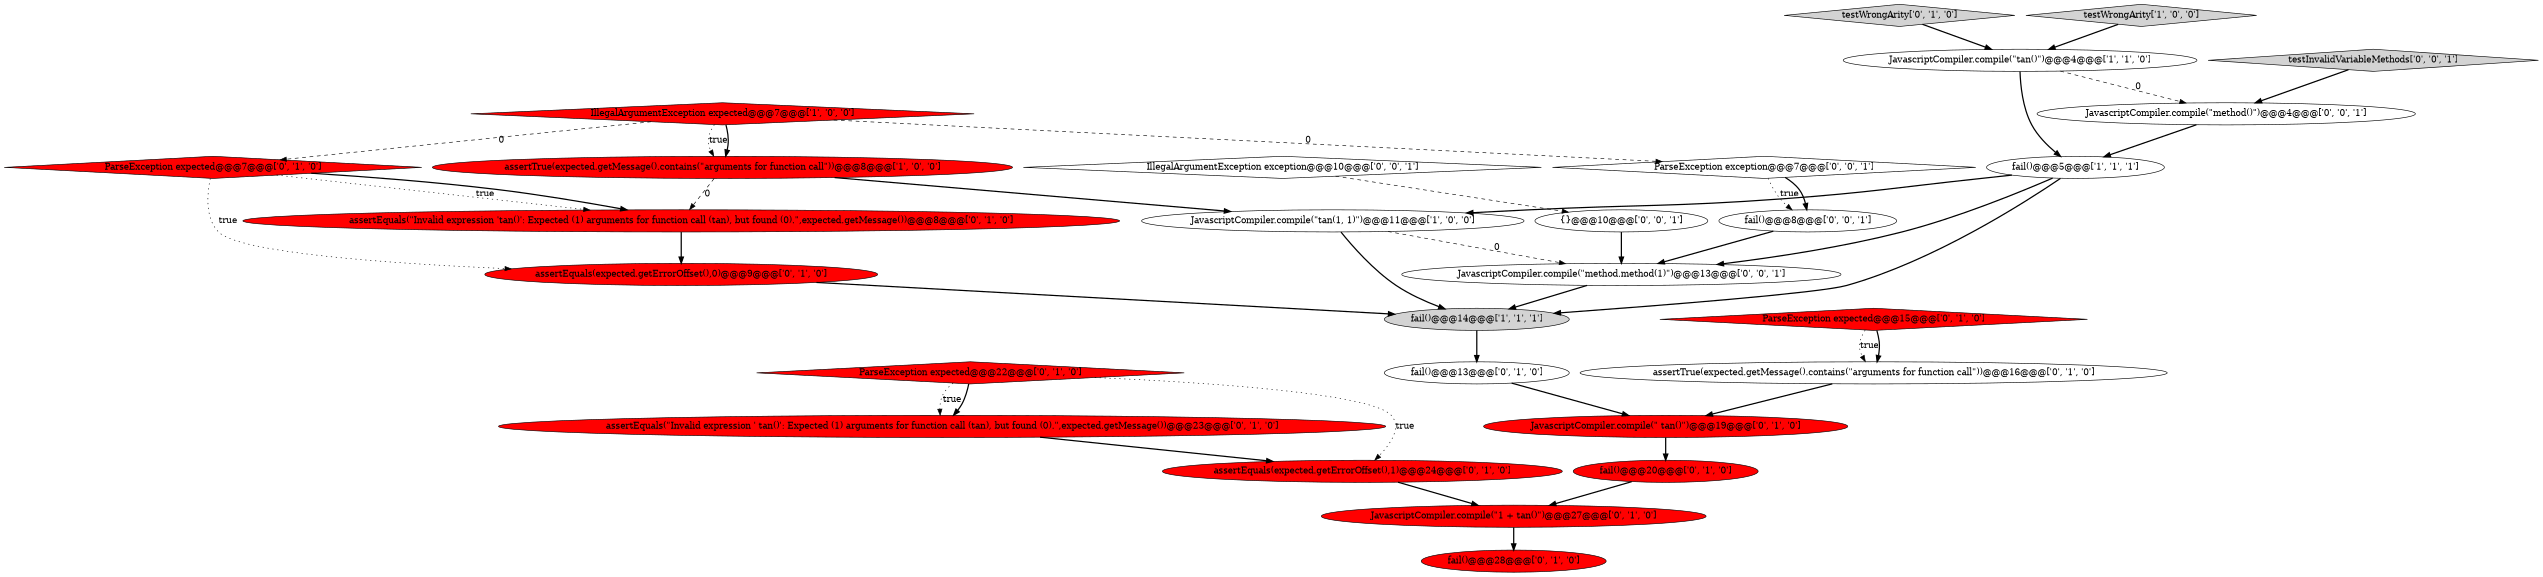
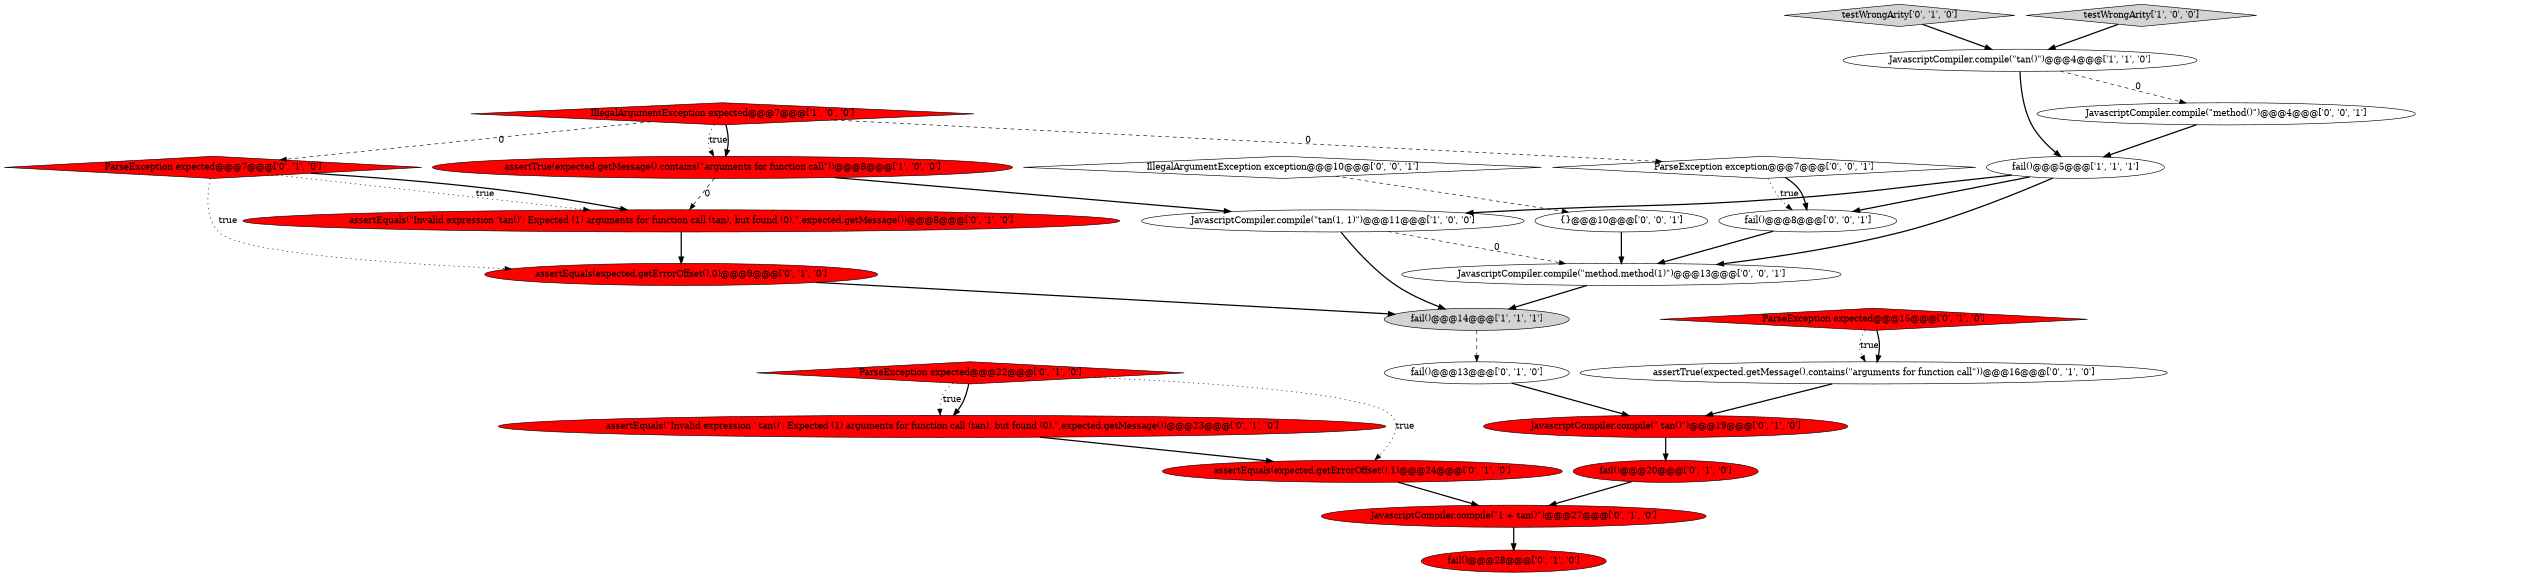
node "testInvalidVariableMethods['0', '0', '1']": removed
edge "fail()@@@5@@@['1', '1', '1']" -> "fail()@@@14@@@['1', '1', '1']": now "fail()@@@5@@@['1', '1', '1']" -> "fail()@@@8@@@['0', '0', '1']"
edge "fail()@@@14@@@['1', '1', '1']" -> "fail()@@@13@@@['0', '1', '0']": style bold -> dashed
